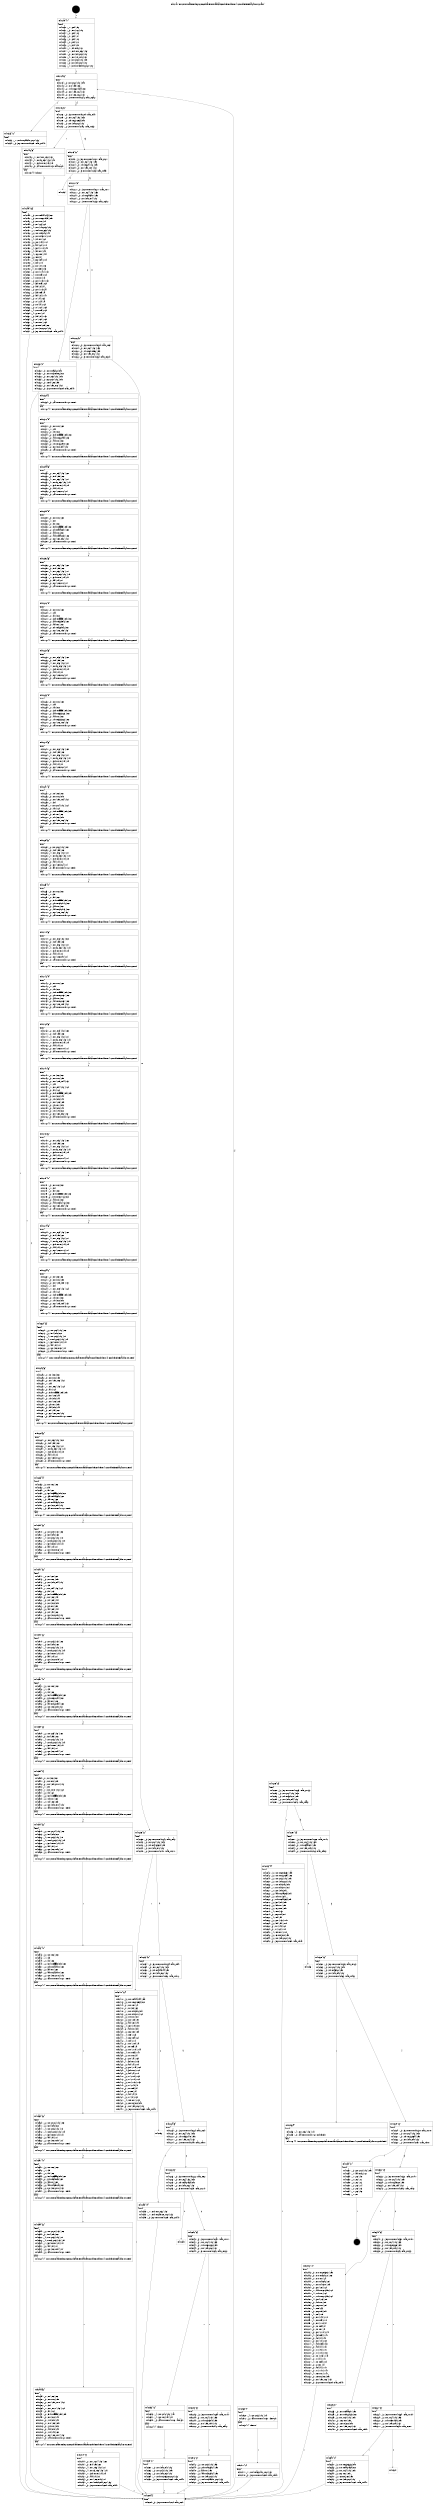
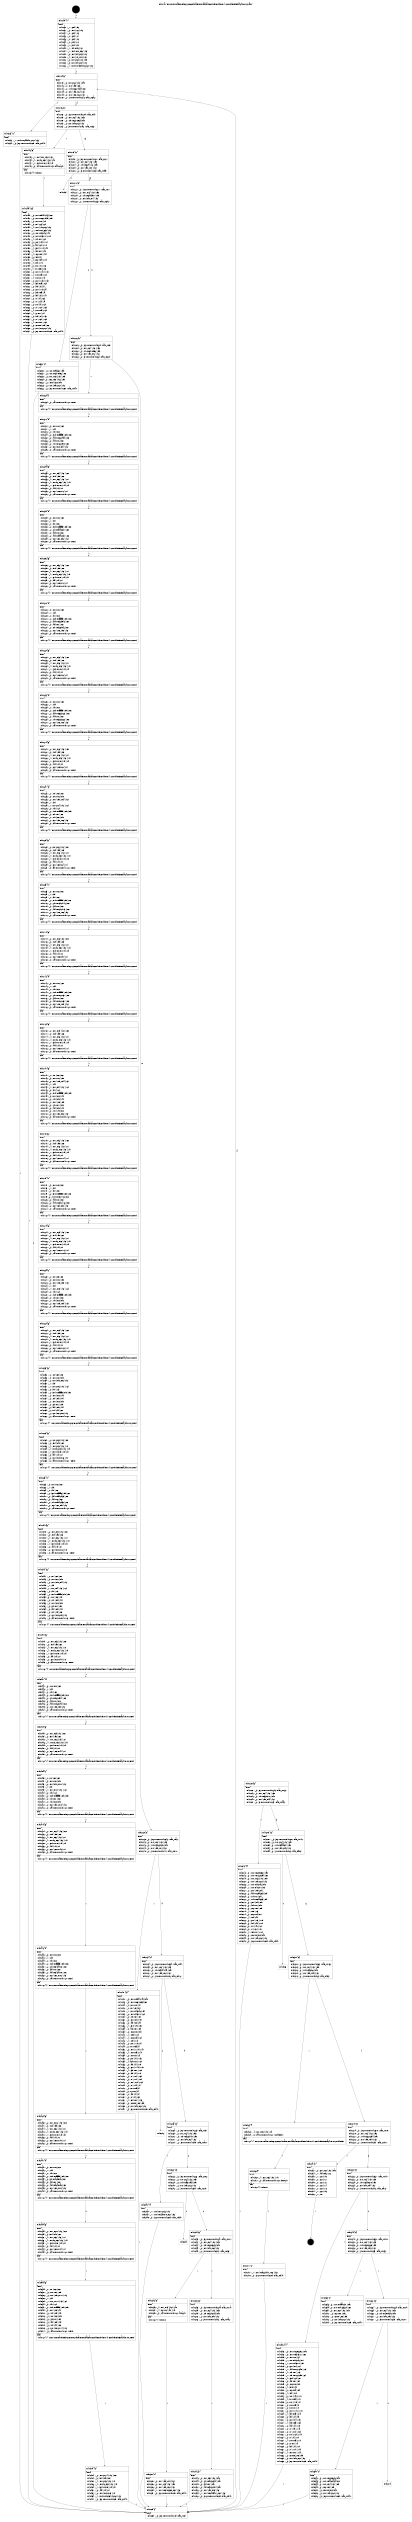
edge "0x402b65 [9]" -> "0x402b6e [9]": added, label "1"
